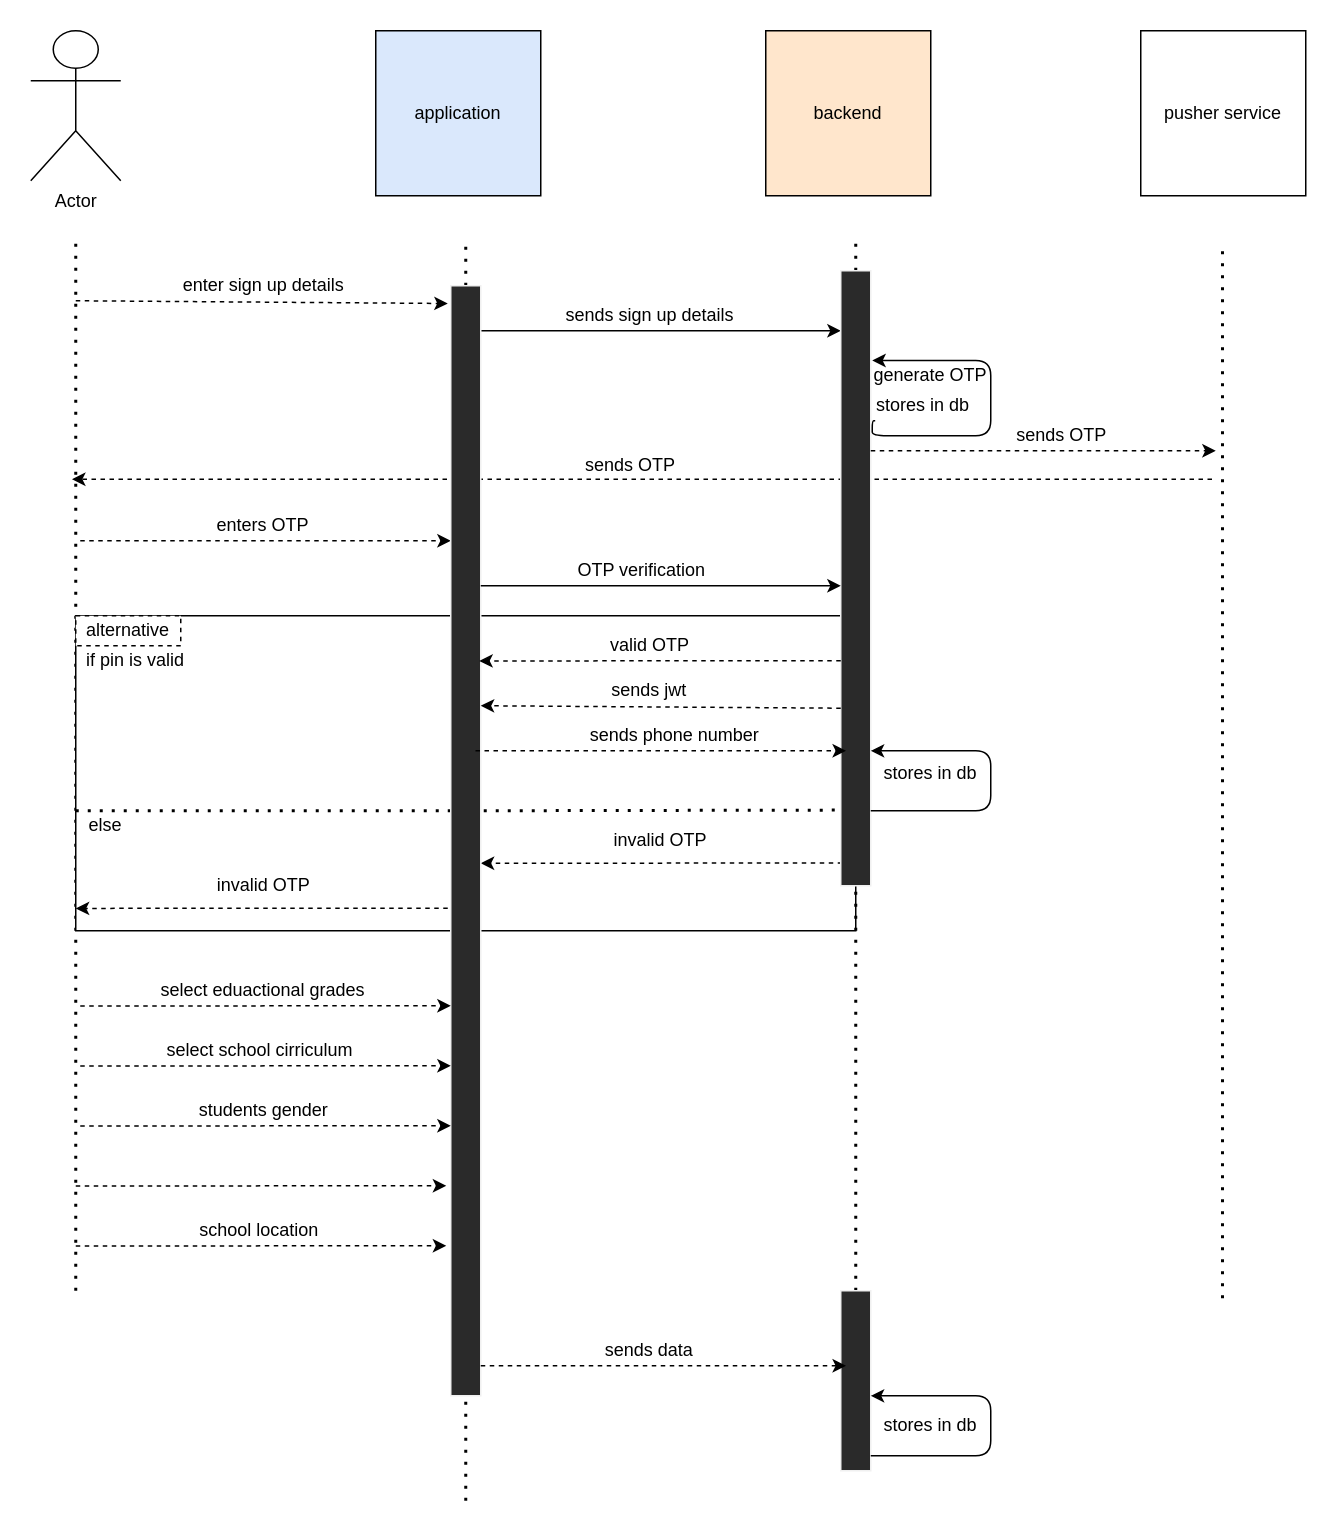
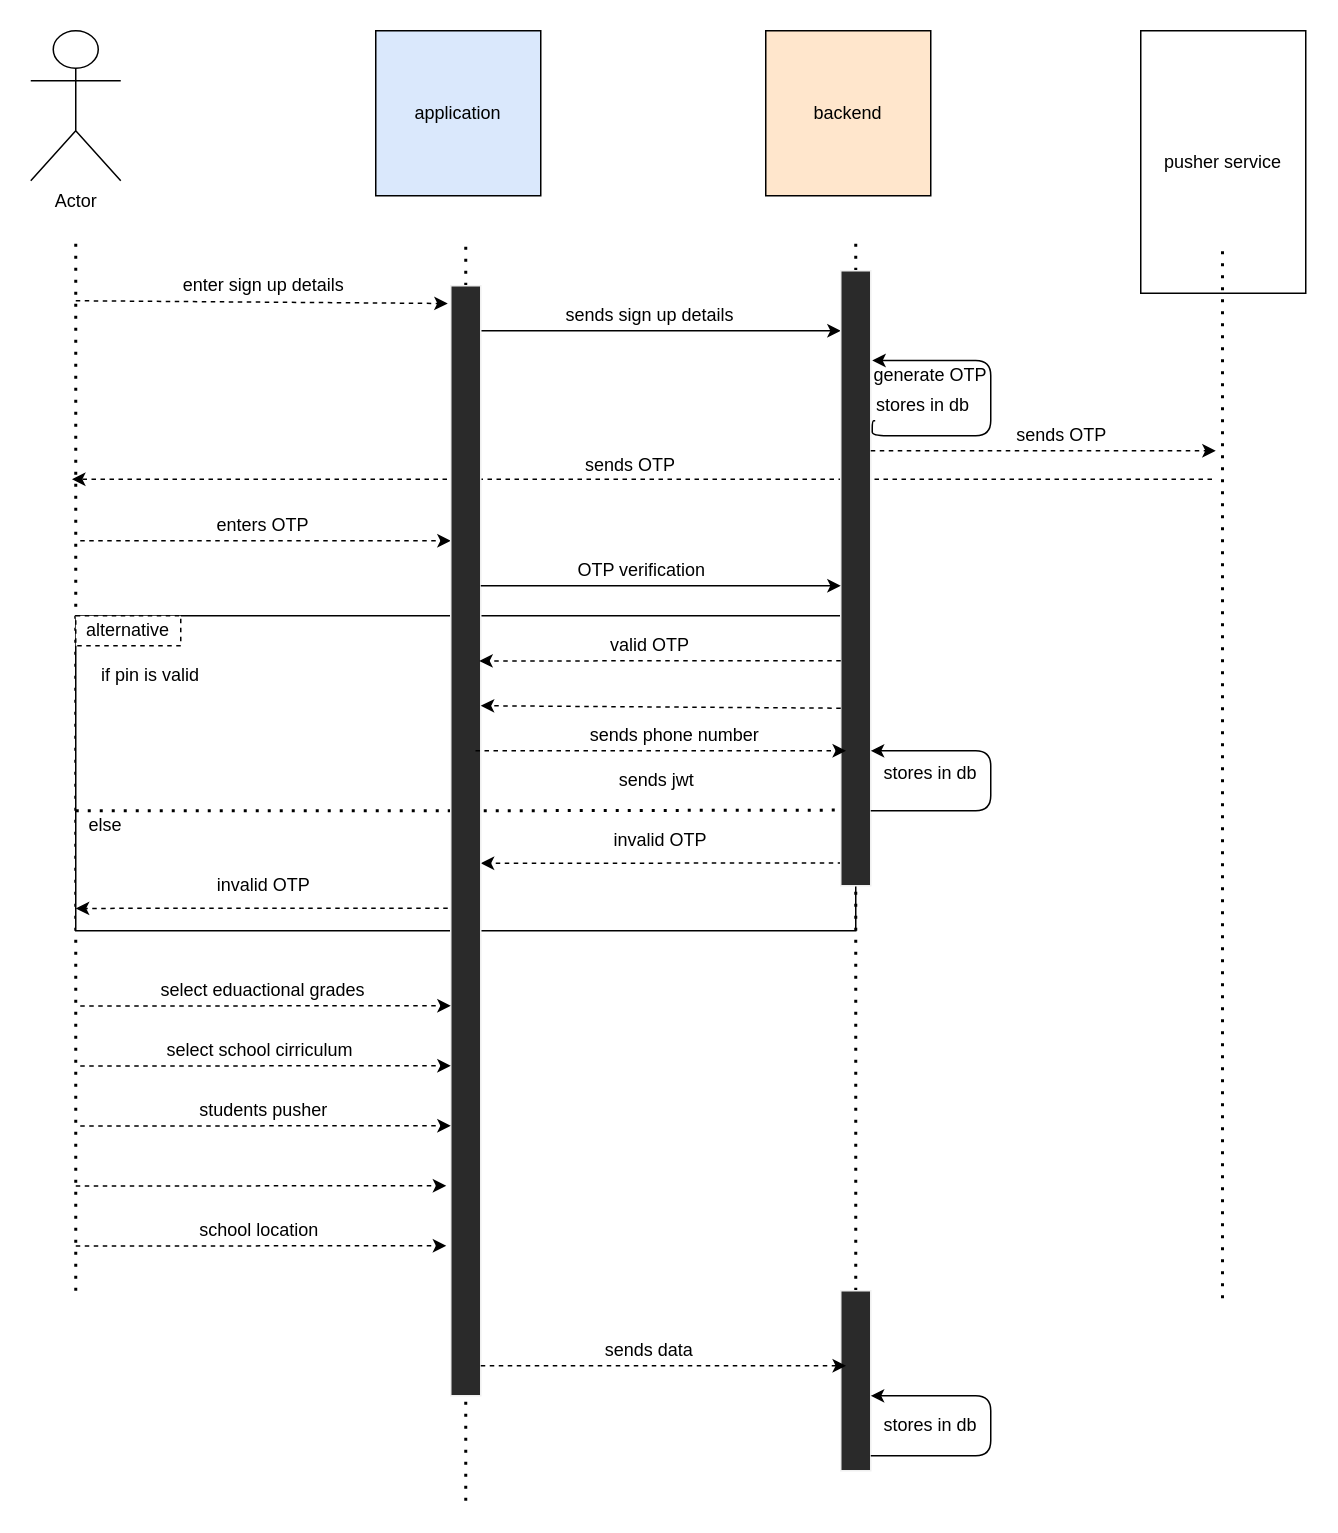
node "pusher service": size 165x165 -> 165x263
node "if pin is valid": moved (136, 661) -> (151, 676)
node "sends jwt": moved (650, 691) -> (657, 781)
node "students gender": label "students gender" -> "students pusher"
